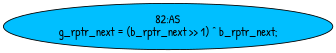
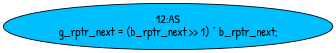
node "82:AS g_rptr_next = (b_rptr_next >> 1) ^ b_rptr_next;": label "82:AS g_rptr_next = (b_rptr_next >> 1) ^ b_rptr_next;" -> "12:AS g_rptr_next = (b_rptr_next >> 1) ^ b_rptr_next;"
